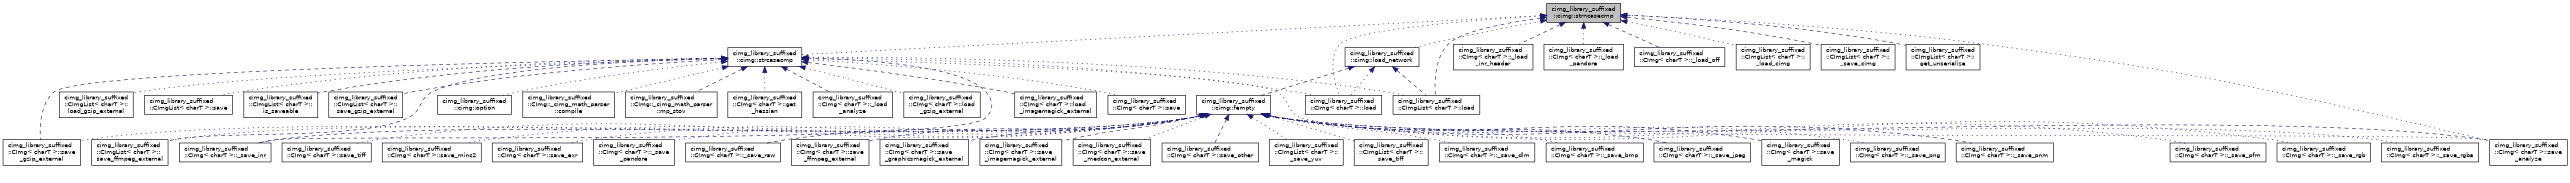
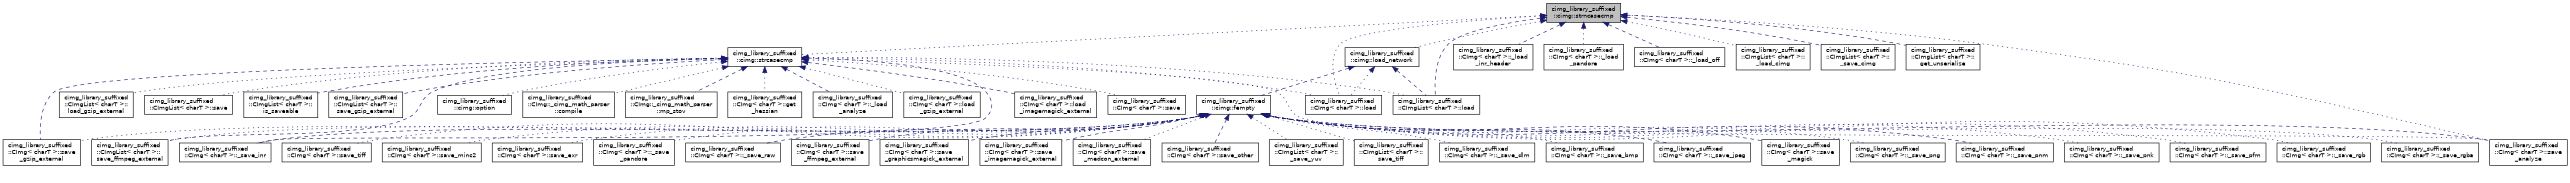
node "cimg_library_suffixed ::CImg< charT >::_save_pnk": added
